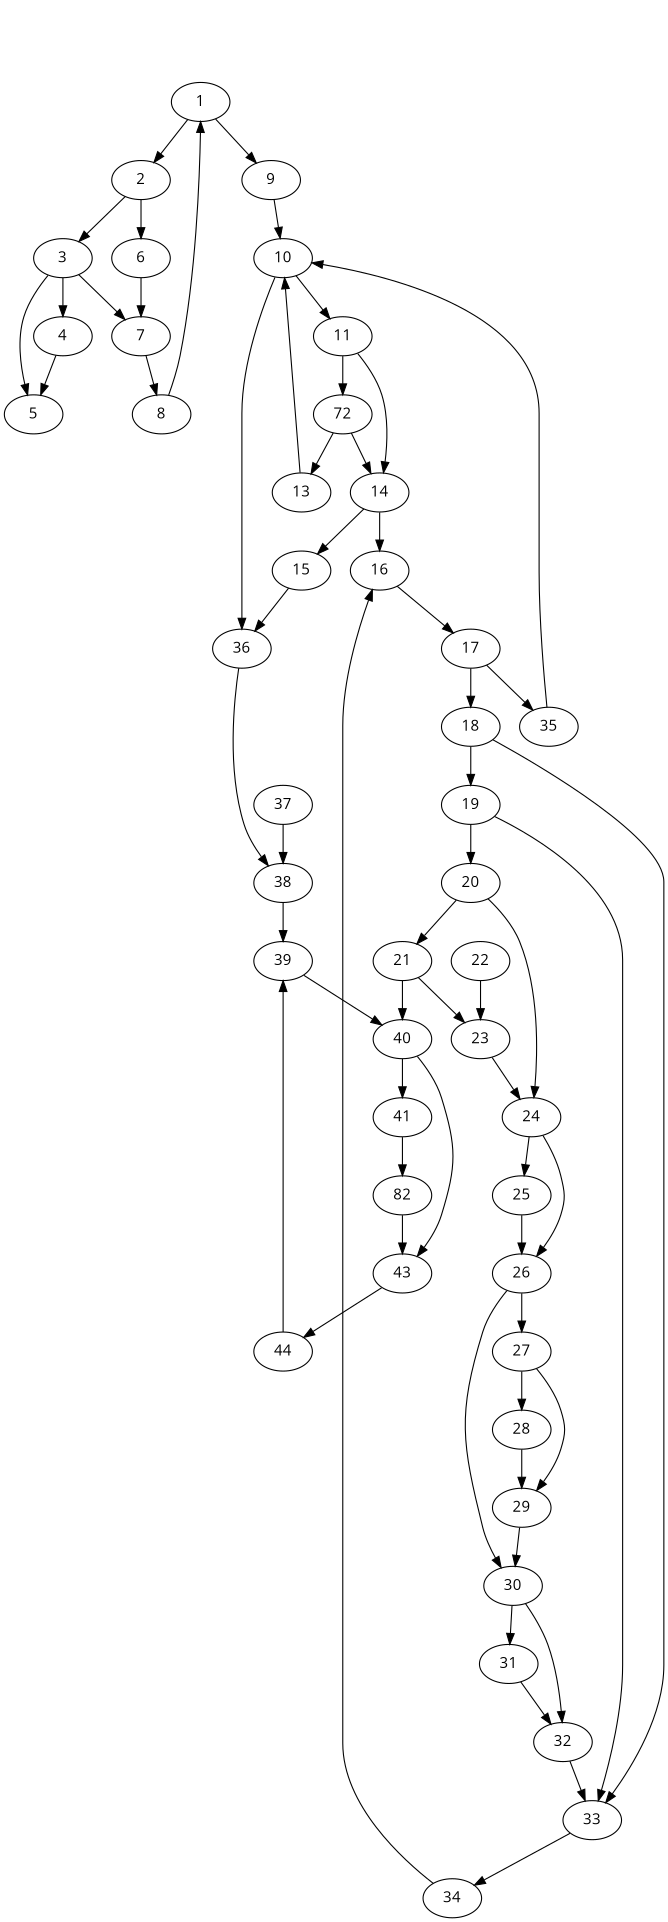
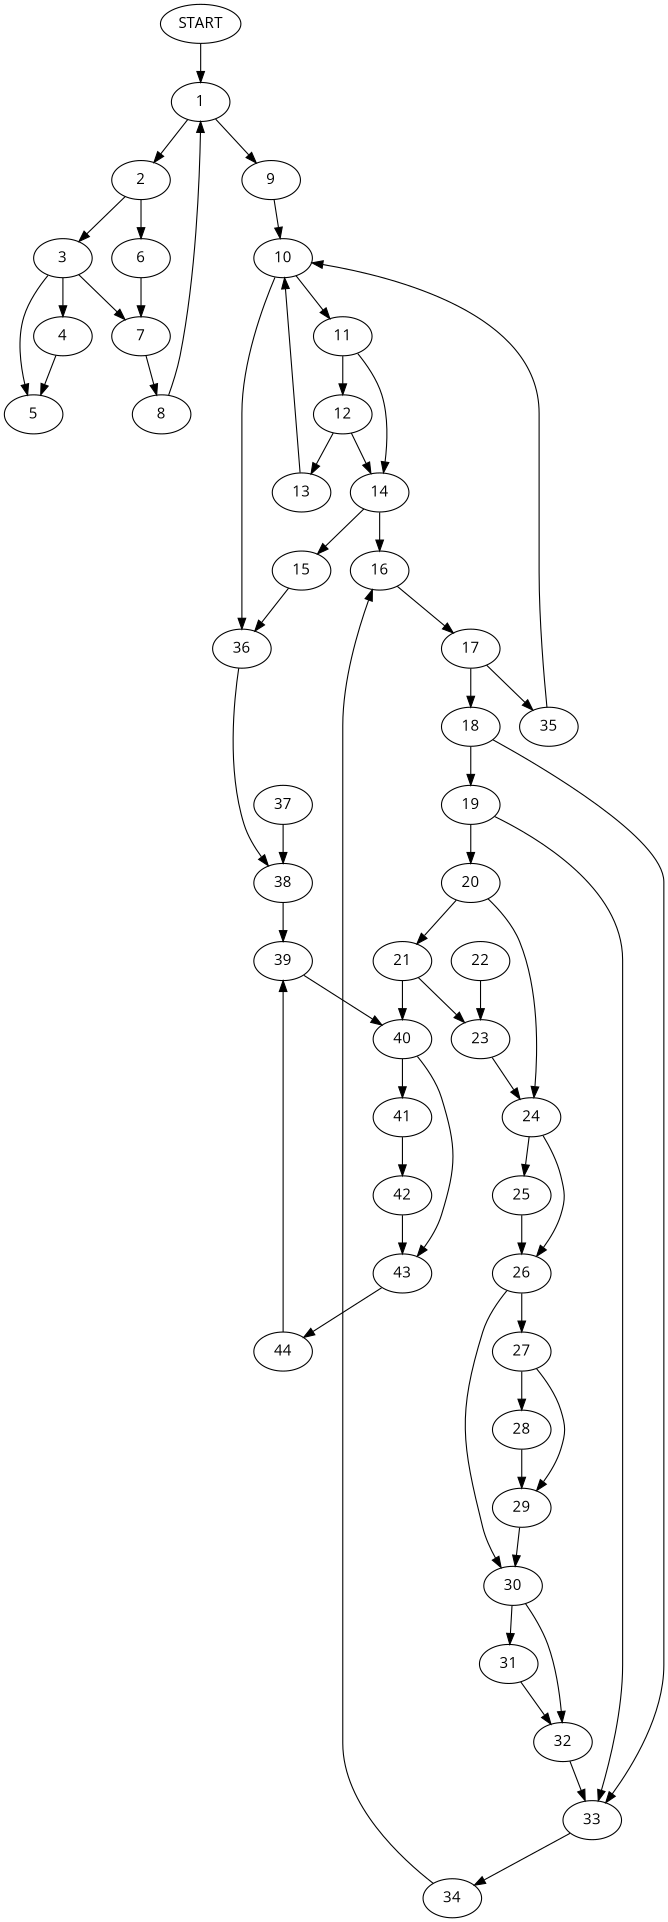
node "START": added
node "72": label "72" -> "12"
node "82": label "82" -> "42"
